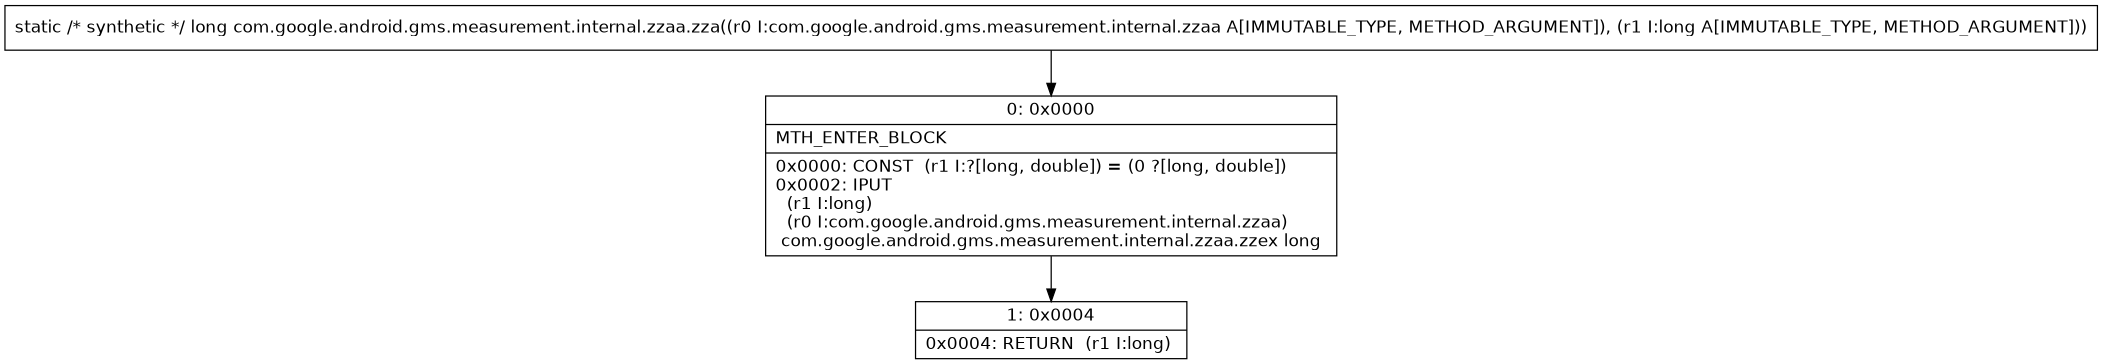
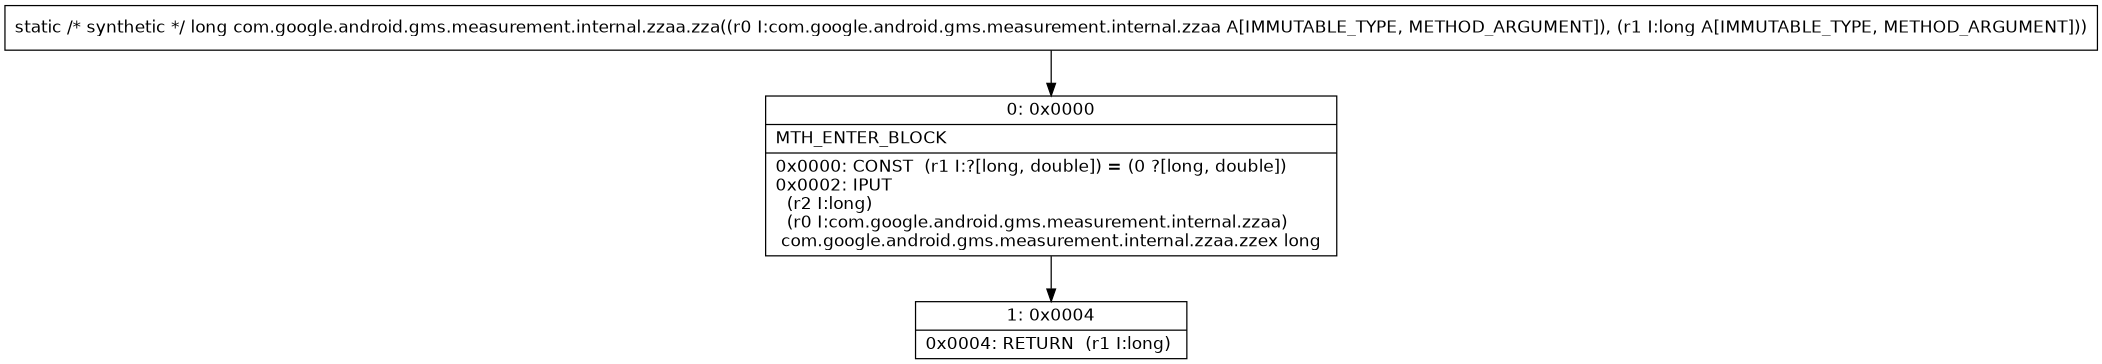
node "0: 0x0000": text "(r1 I:long)" -> "(r2 I:long)"
